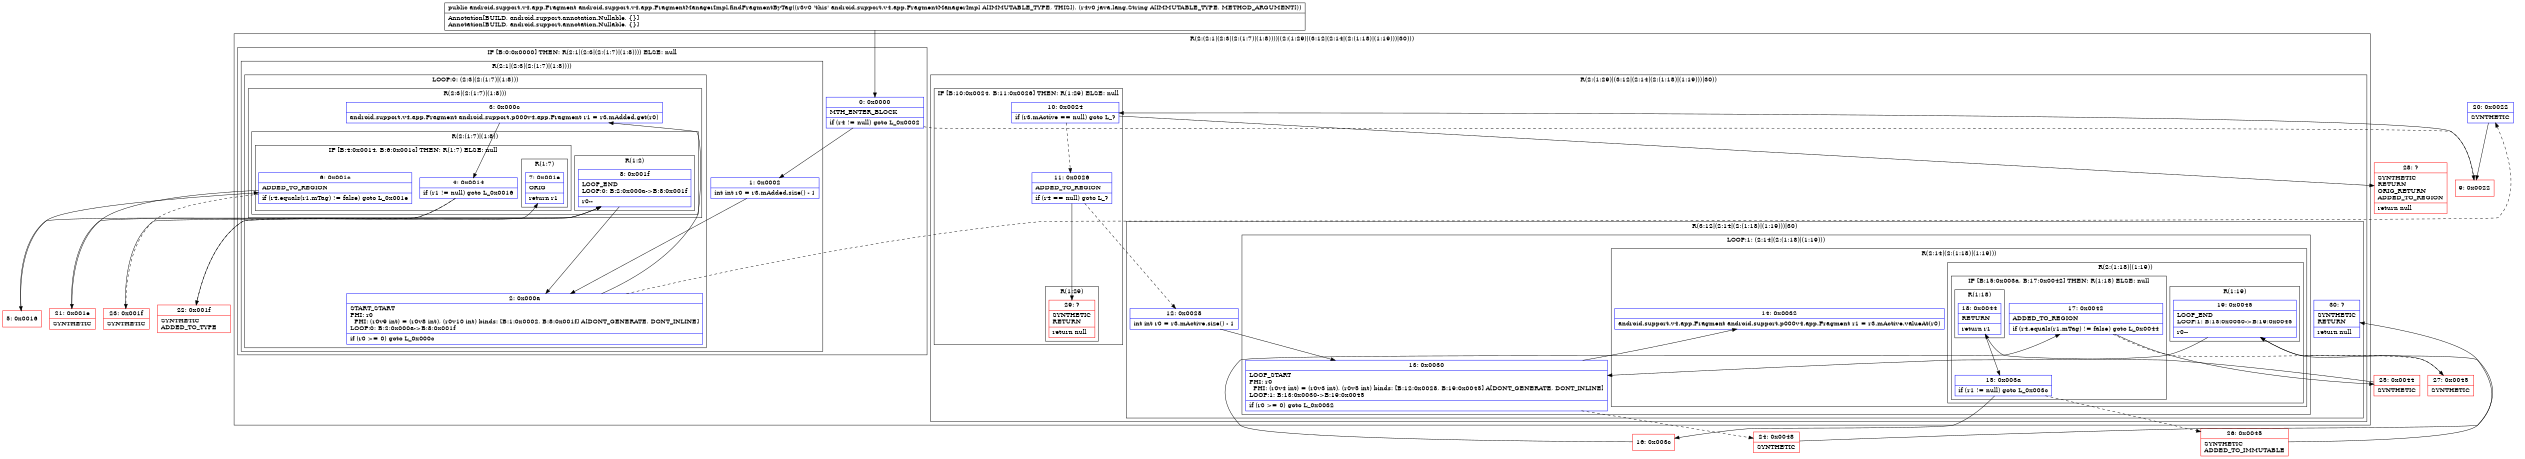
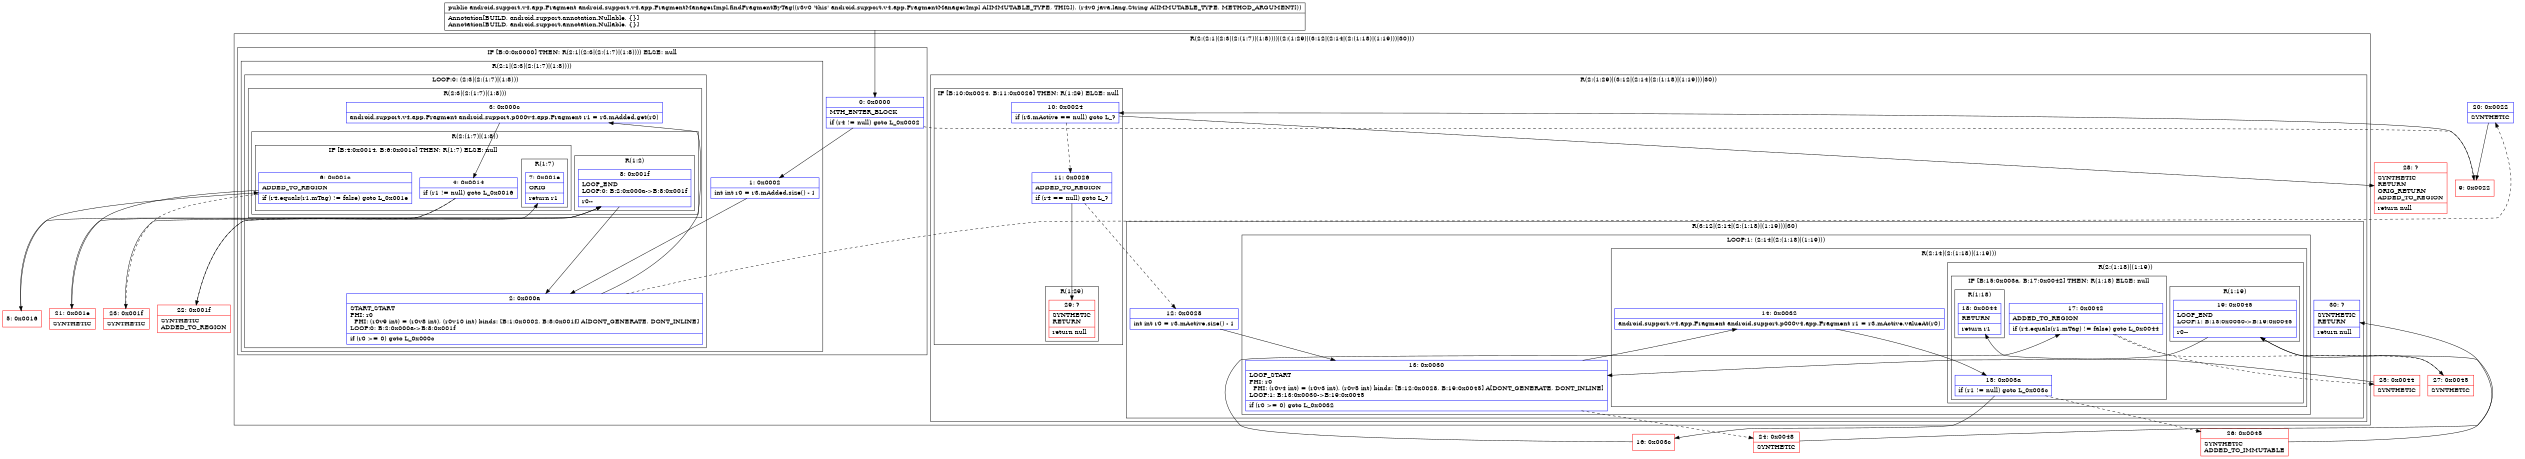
node "22: 0x001f": text "ADDED_TO_TYPE" -> "ADDED_TO_REGION"
edge "18: 0x0044" -> "15: 0x003a": now "14: 0x0032" -> "15: 0x003a"
edge "17: 0x0042" -> "25: 0x0044": style solid -> dashed
